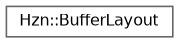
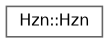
node "Hzn::BufferLayout": label "Hzn::BufferLayout" -> "Hzn::Hzn"
